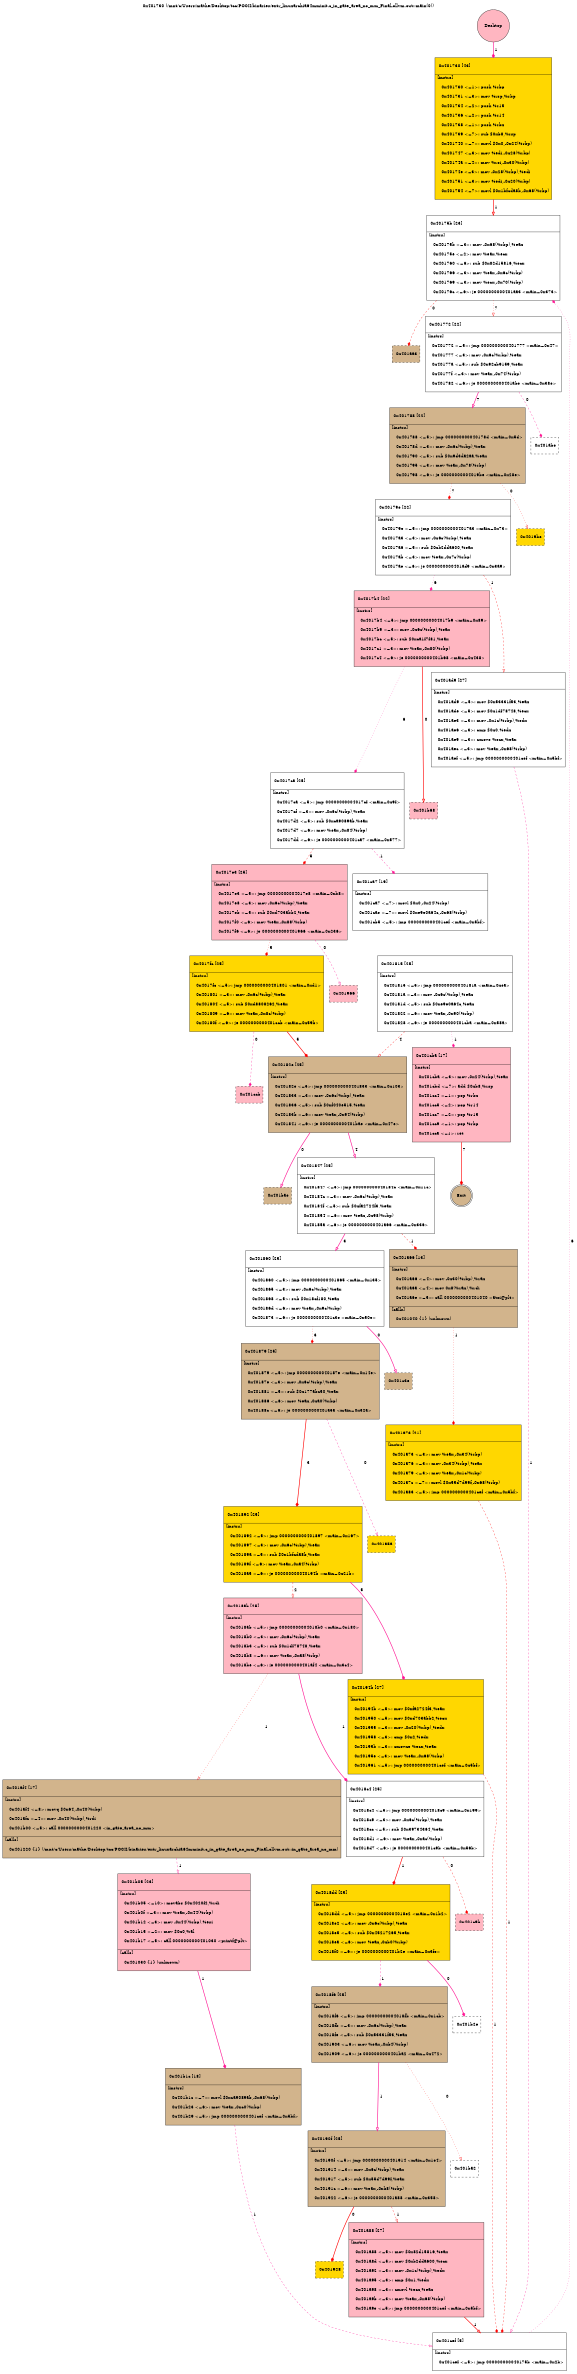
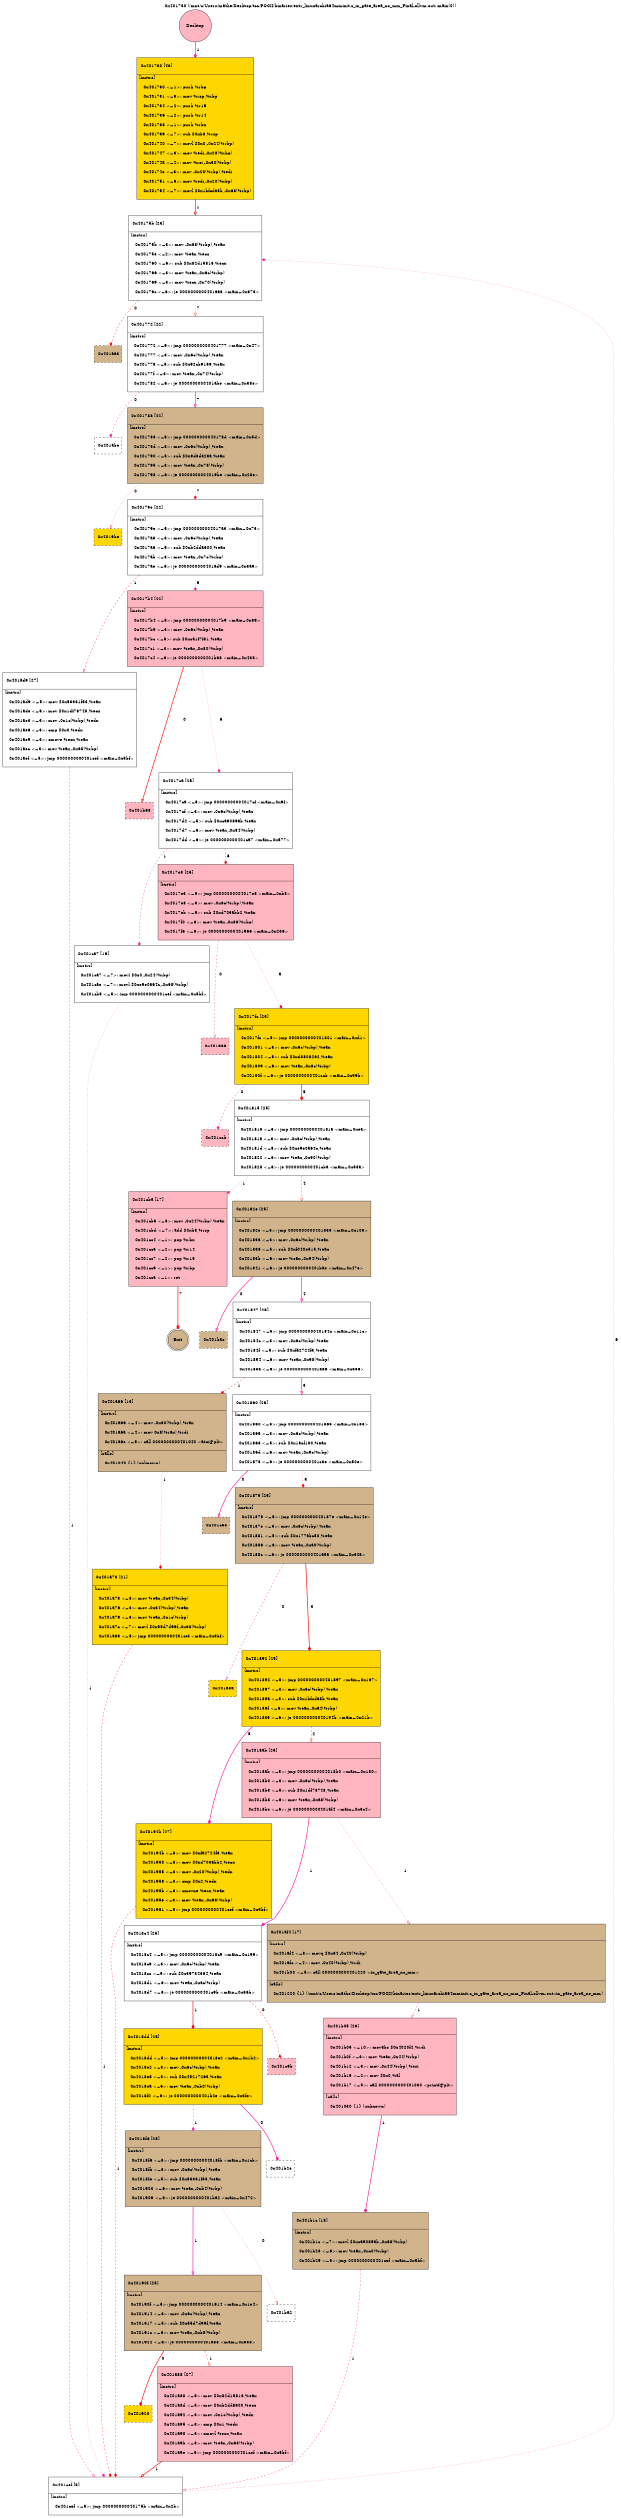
edge "0x4017fc [25]" -> "0x40182e [25]": now "0x4017fc [25]" -> "0x401815 [25]"
edge "0x401ca7 [19]" -> "0x401cef [5]": added, label "1"
